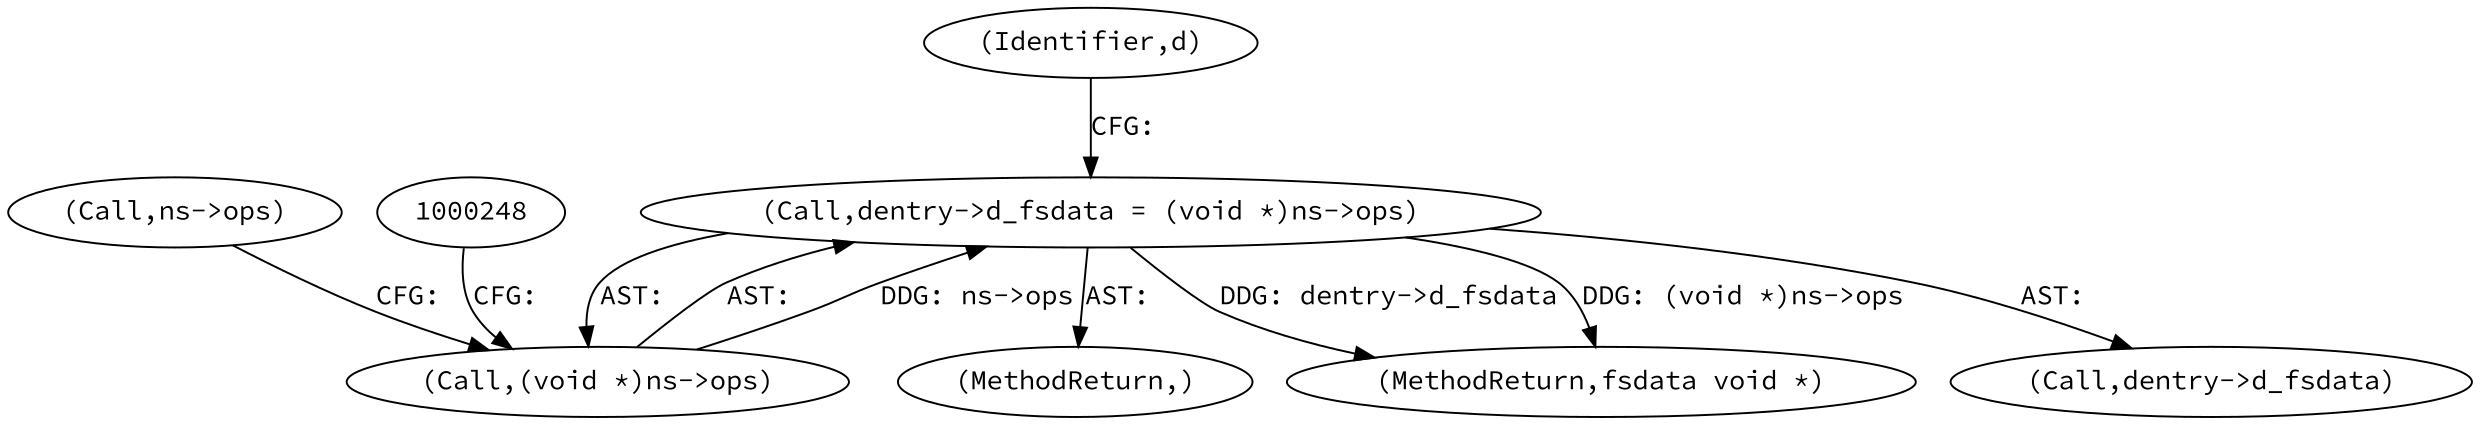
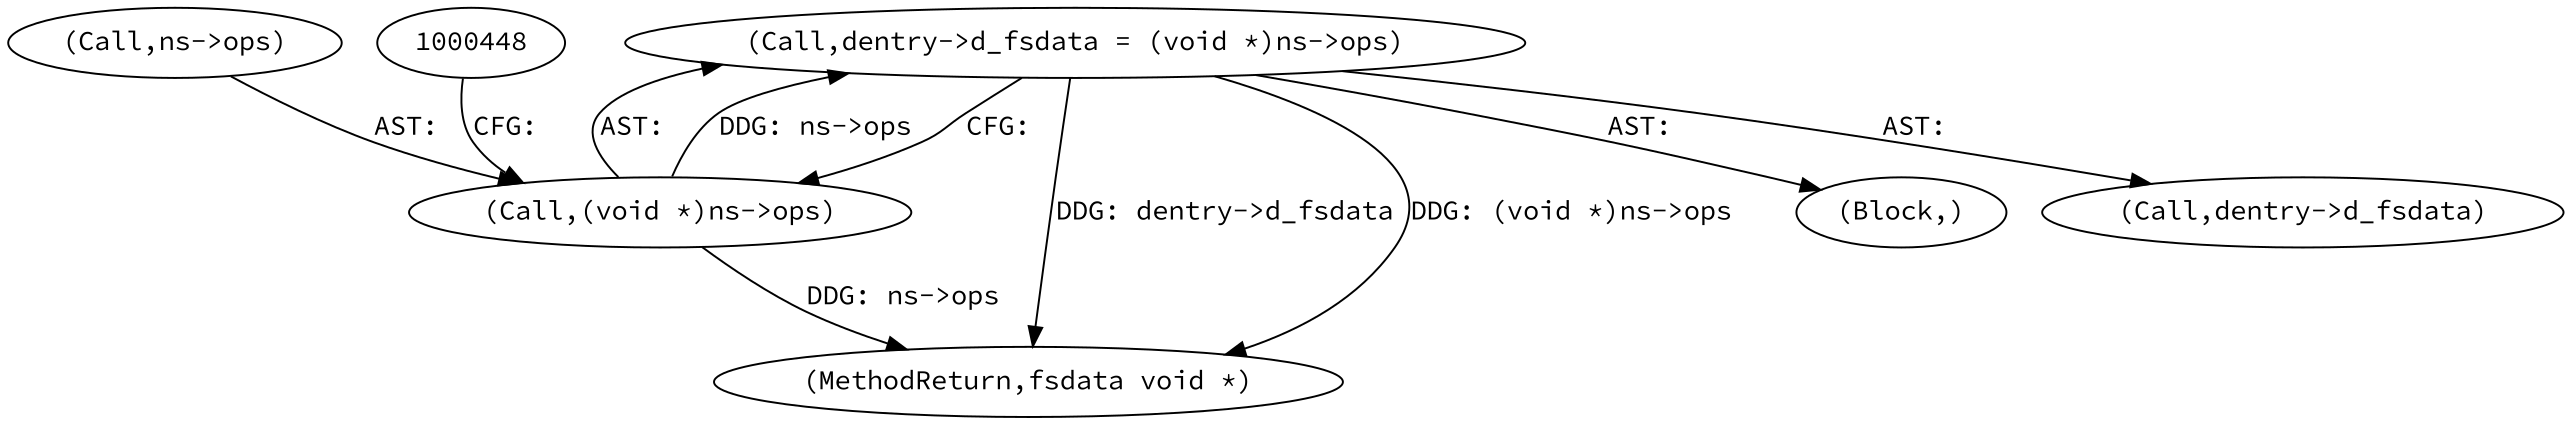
node "(Identifier,d)": removed
node "1000248": label "1000248" -> "1000448"
edge "(Call,ns->ops)" -> "(Call,(void *)ns->ops)": label "CFG: " -> "AST: "
edge "(Call,dentry->d_fsdata = (void *)ns->ops)" -> "(Call,(void *)ns->ops)": label "AST: " -> "CFG: "
edge "(Call,(void *)ns->ops)" -> "(MethodReturn,fsdata void *)": added, label "DDG: ns->ops"
node "(MethodReturn,)": label "(MethodReturn,)" -> "(Block,)"
